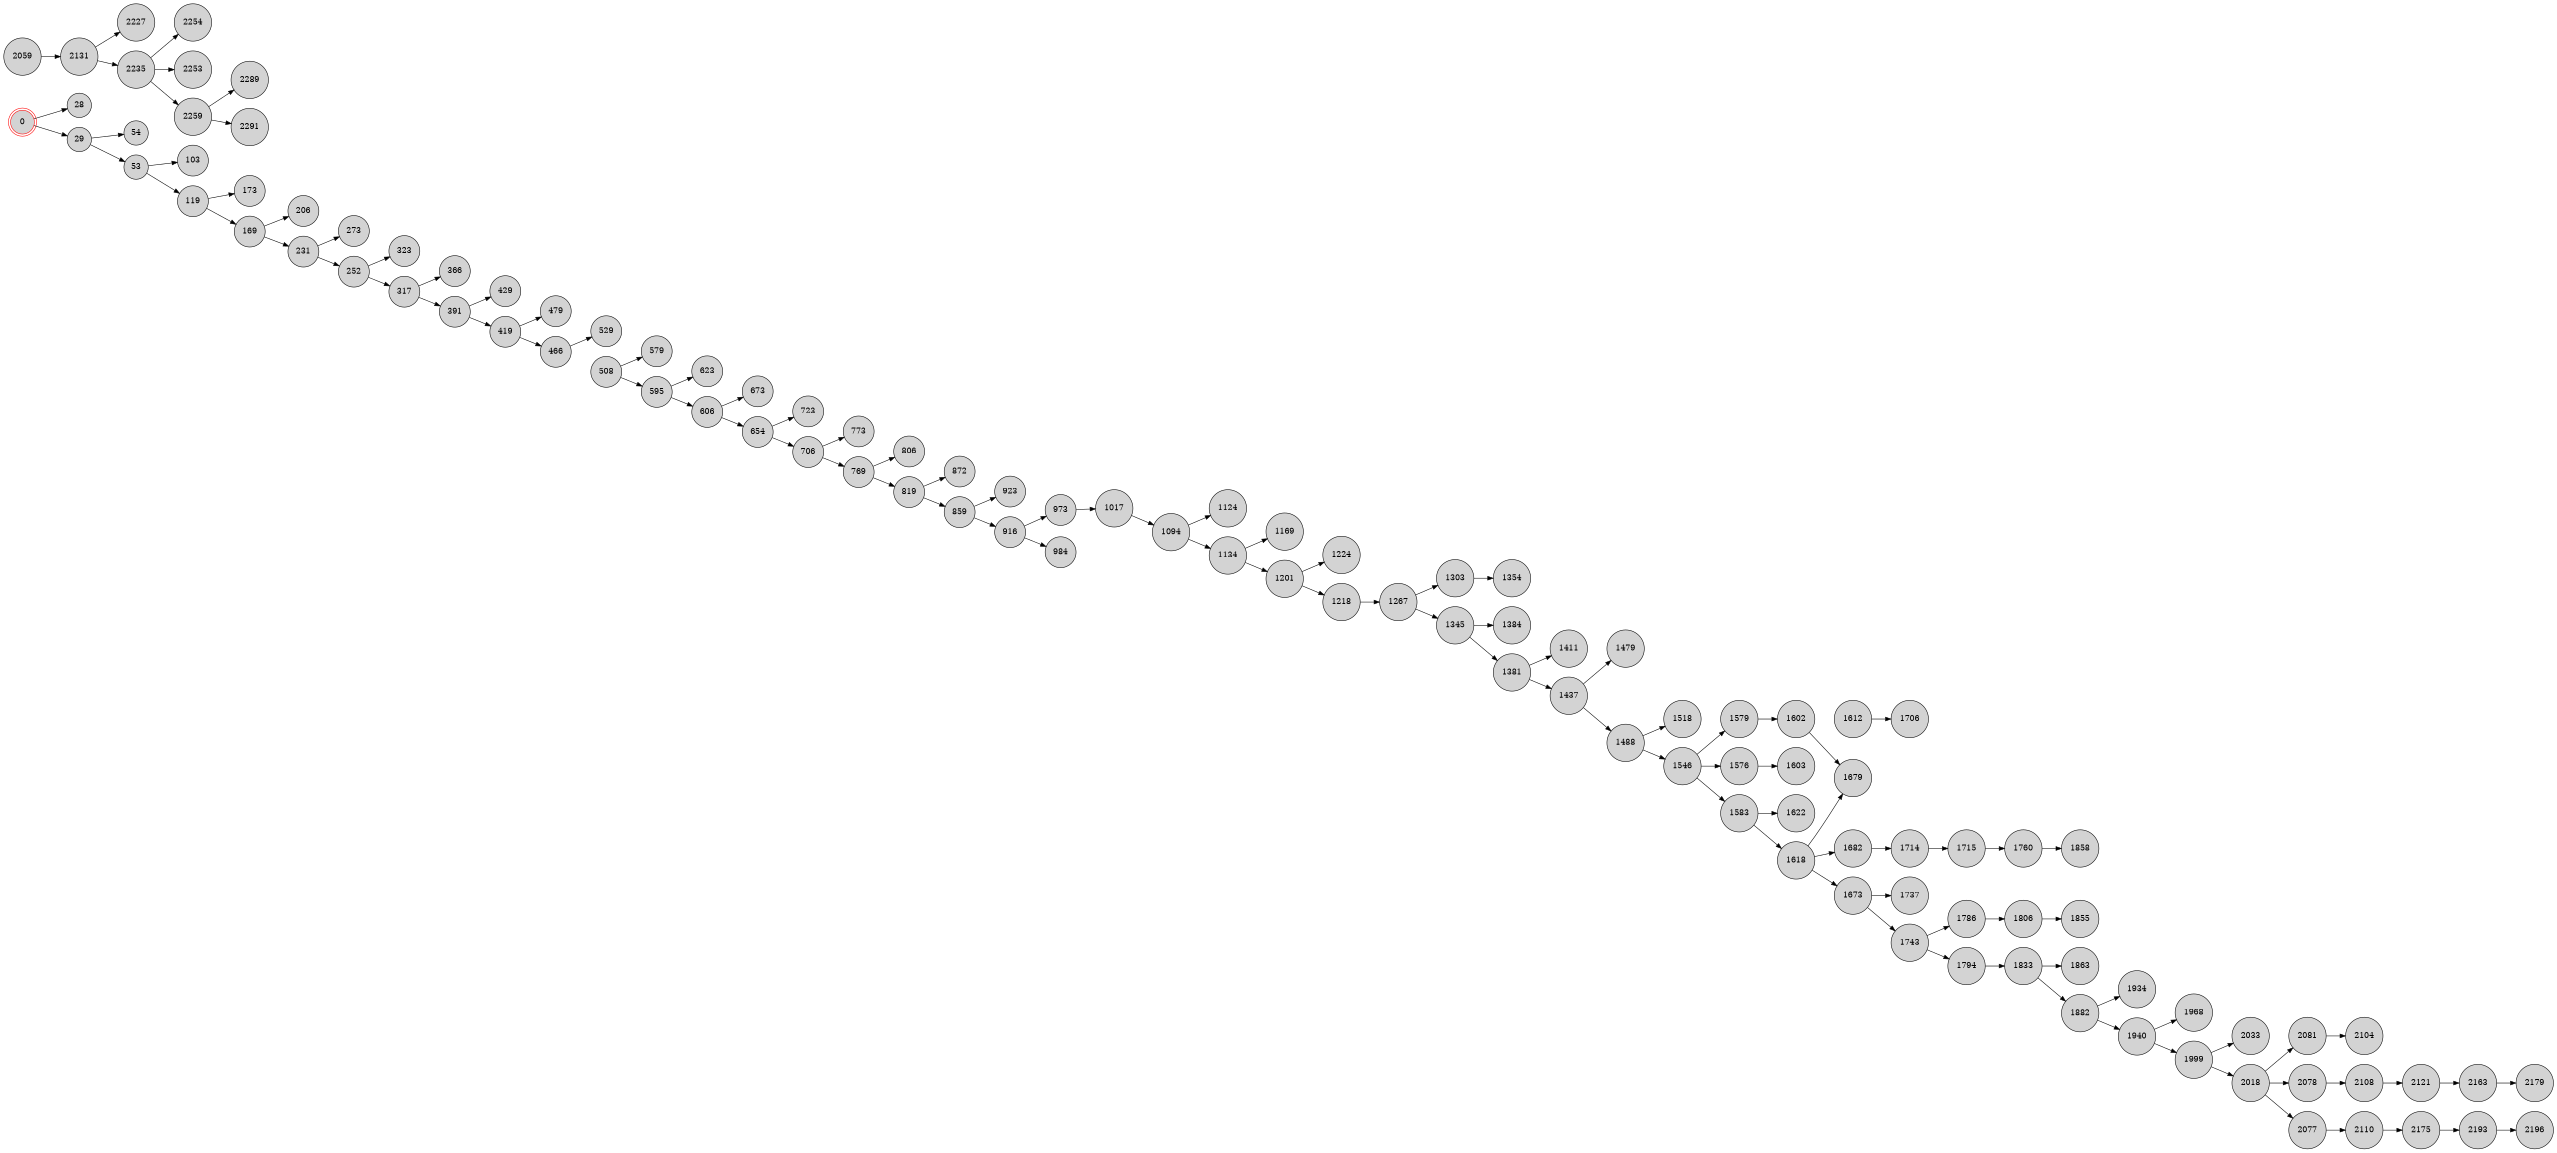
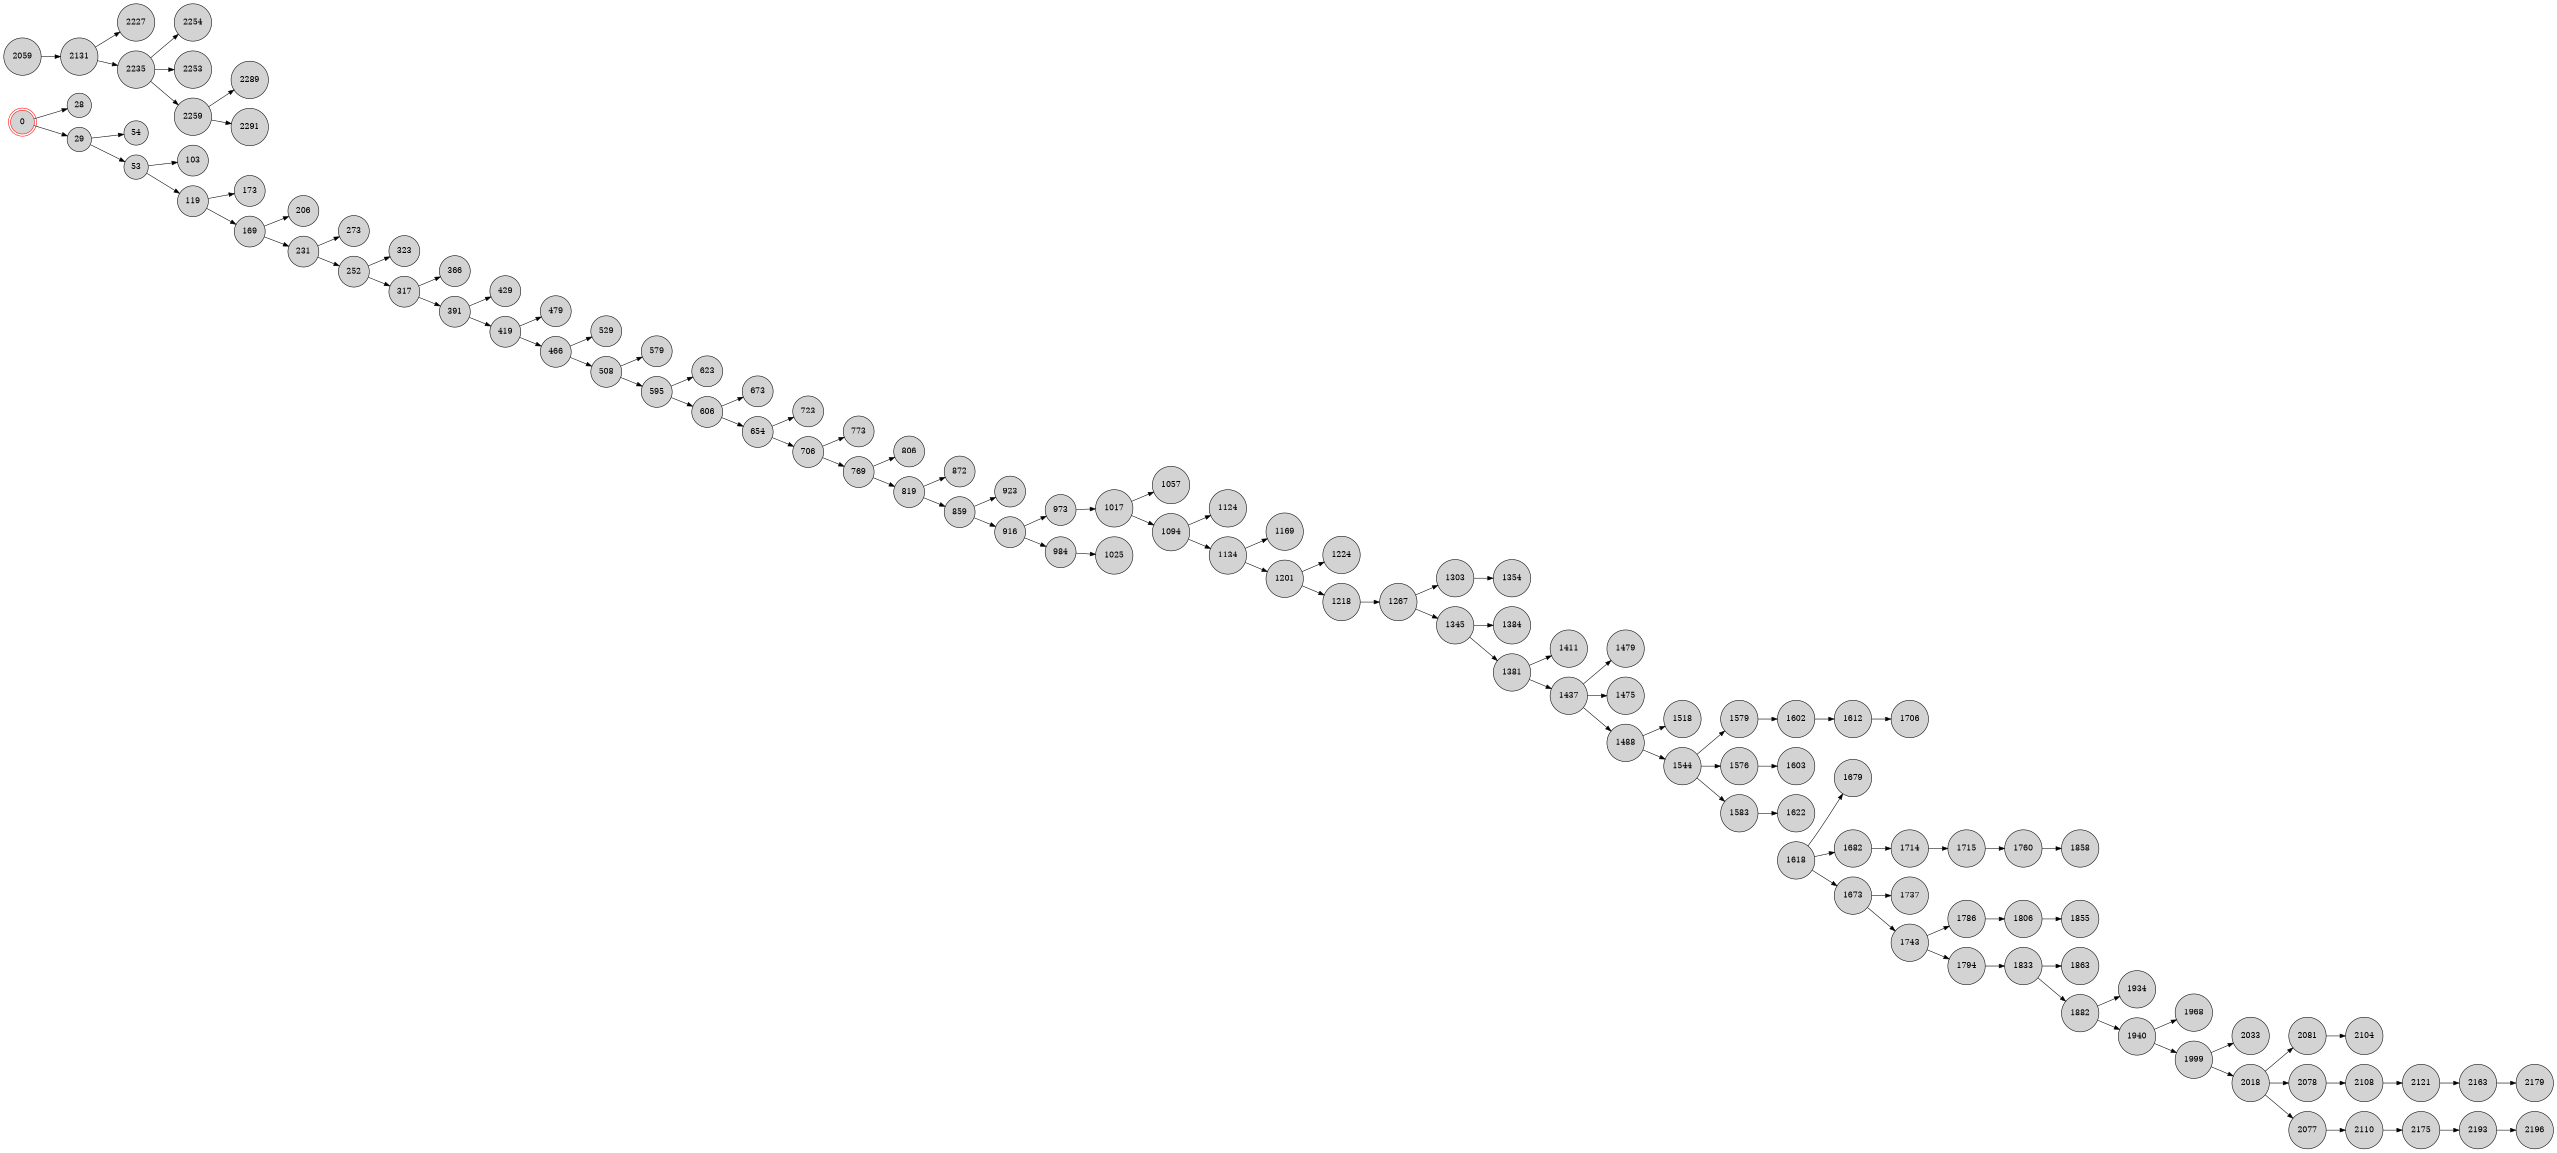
edge "466" -> "508": added
node "1057": added
node "1025": added
node "1475": added
edge "1602" -> "1679": now "1602" -> "1612"
node "1546": label "1546" -> "1544"
edge "1583" -> "1618": removed
